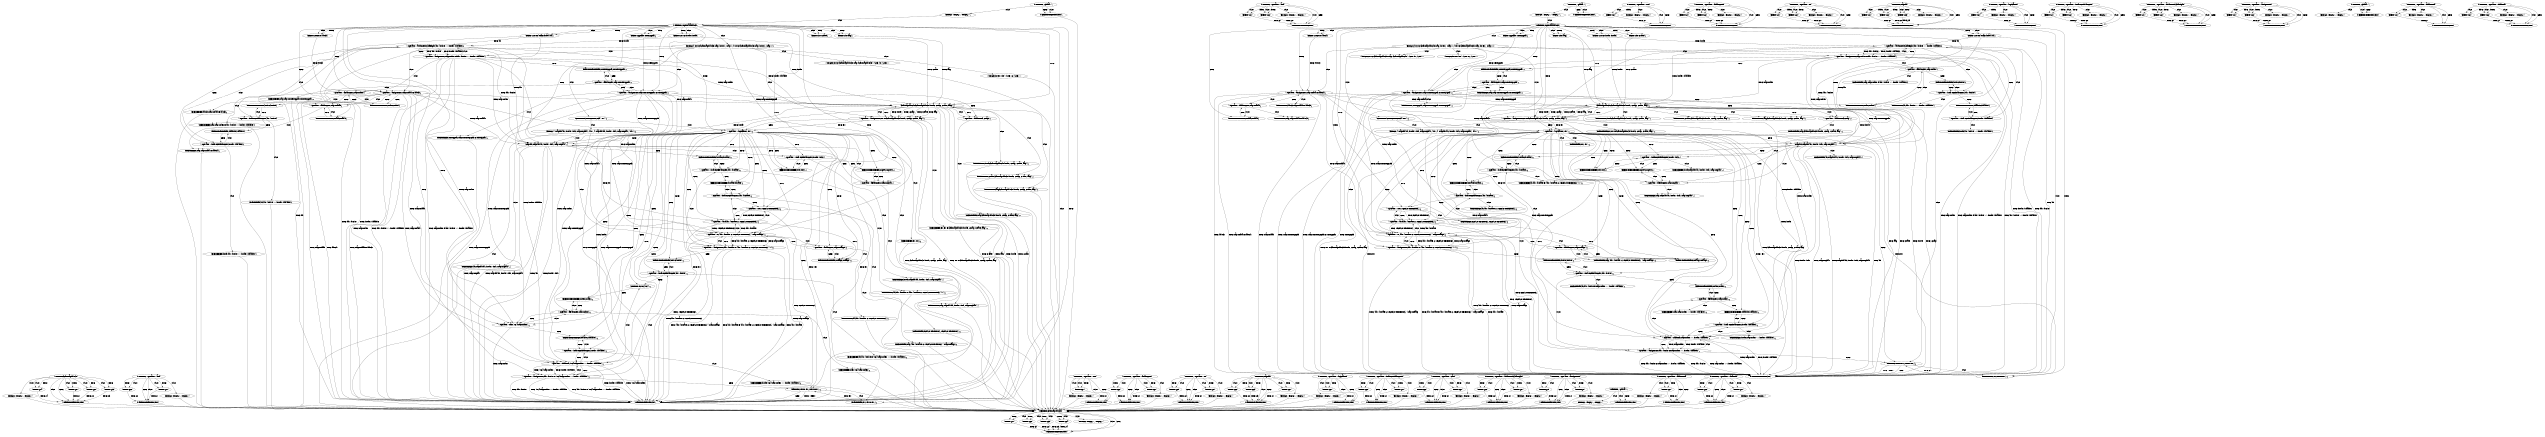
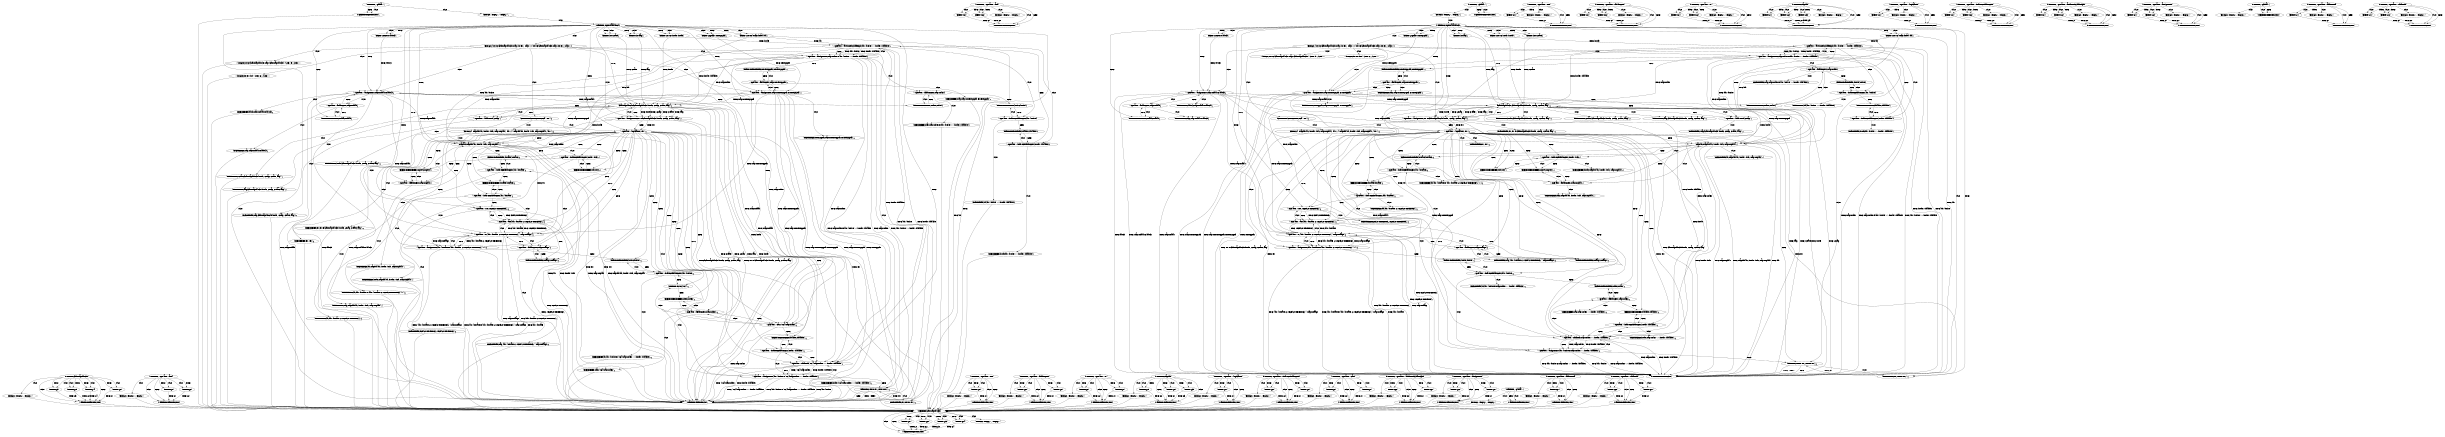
edge "(<operator>.shiftLeft,(u64)map.m_len << inode->i_blkbits)" -> "(UNKNOWN,u64,u64)": now "(<operator>.cast,(u64)map.m_len)" -> "(UNKNOWN,u64,u64)"
